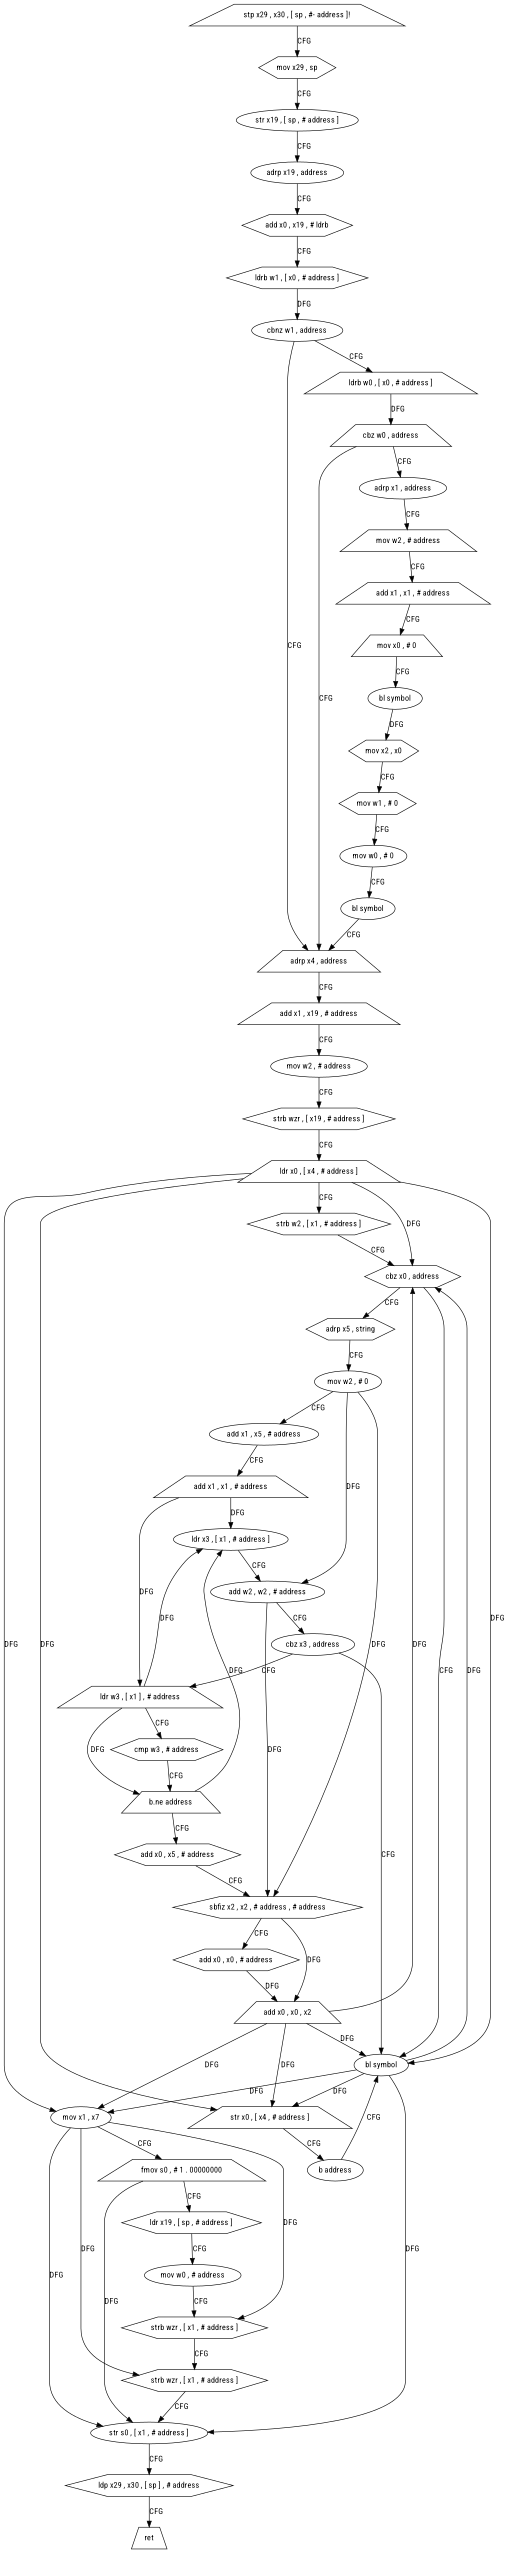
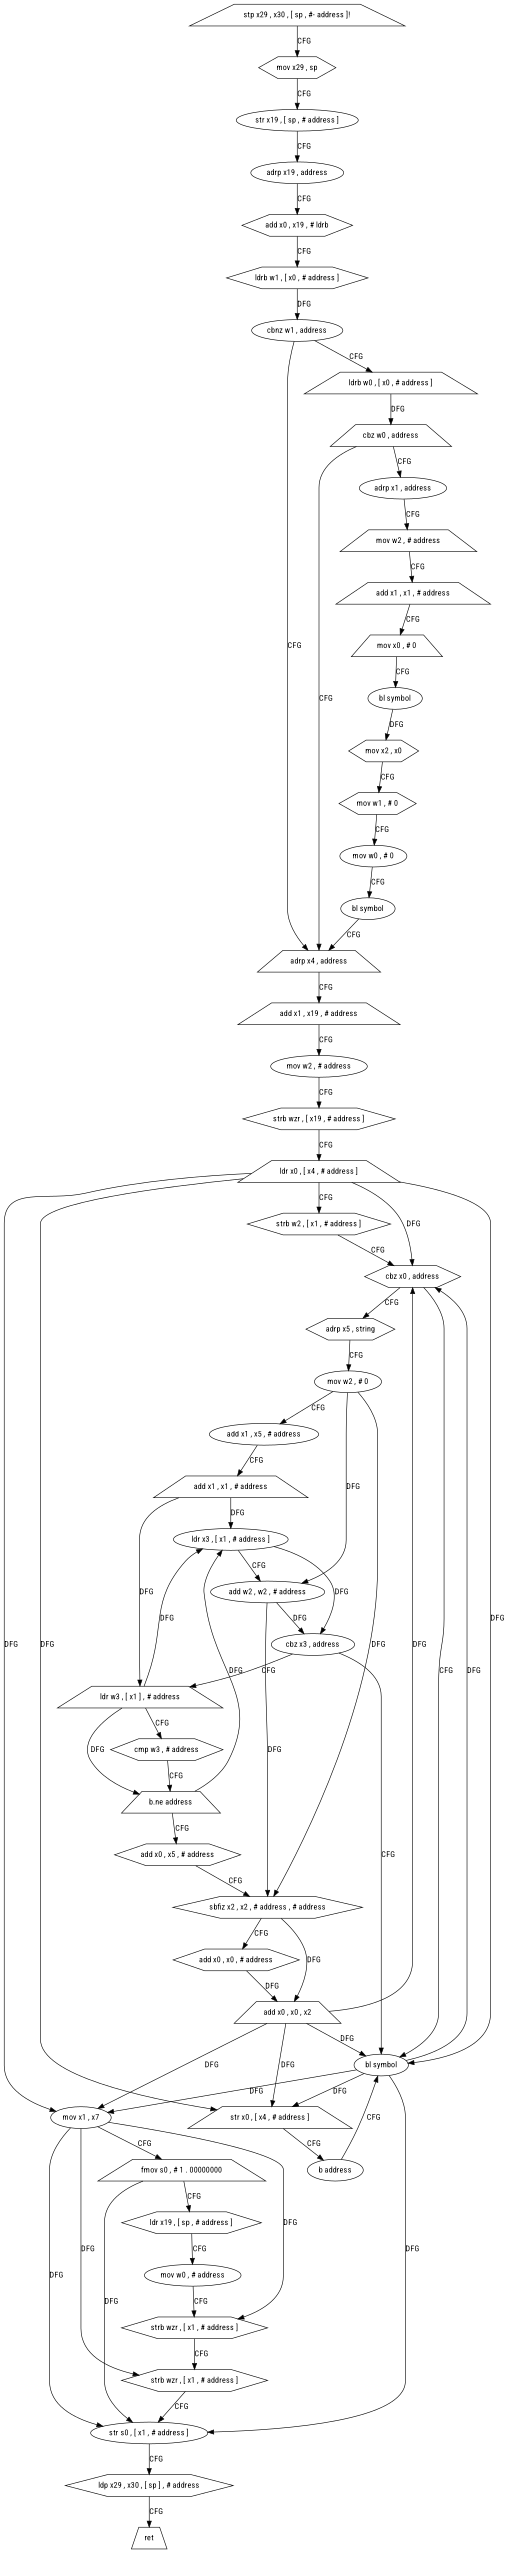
edge "ldr x3 , [ x1 , # address ]" -> "cbz x3 , address": added, label "DFG"
edge "add w2 , w2 , # address" -> "cbz x3 , address": label "CFG" -> "DFG"
